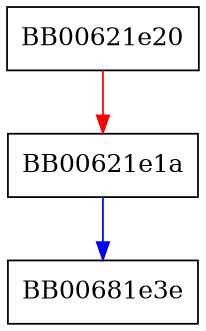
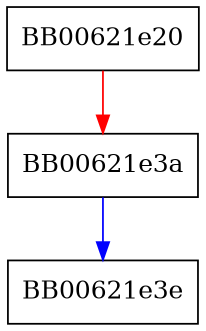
node "BB00621e1a": label "BB00621e1a" -> "BB00621e3a"
node "BB00681e3e": label "BB00681e3e" -> "BB00621e3e"
